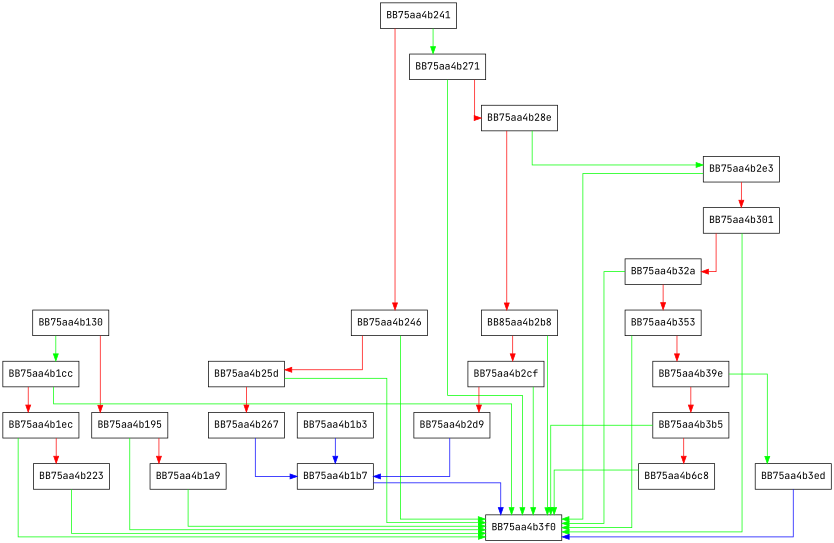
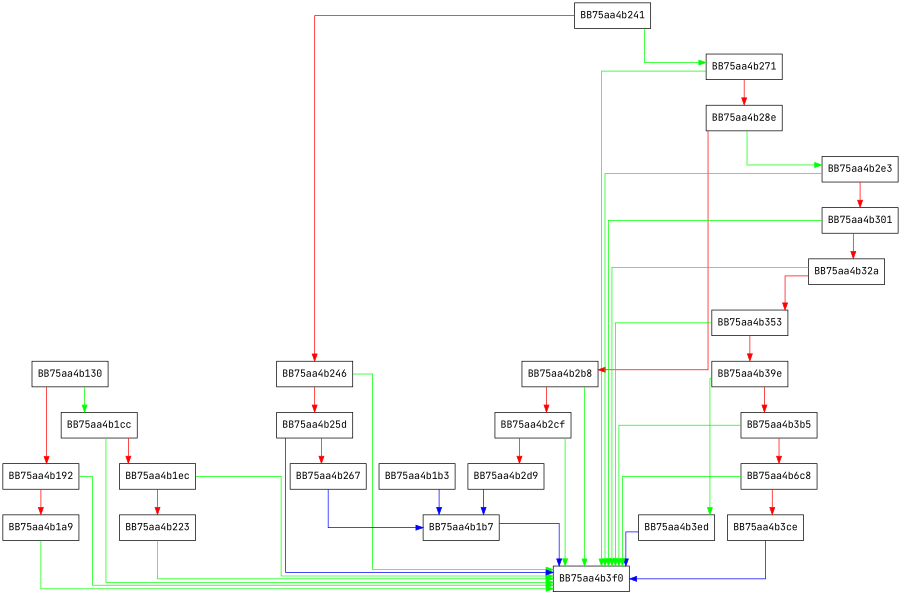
node "BB85aa4b2b8": label "BB85aa4b2b8" -> "BB75aa4b2b8"
node "BB75aa4b195": label "BB75aa4b195" -> "BB75aa4b192"
edge "BB75aa4b25d" -> "BB75aa4b3f0": color green -> blue
node "BB75aa4b3ce": added
